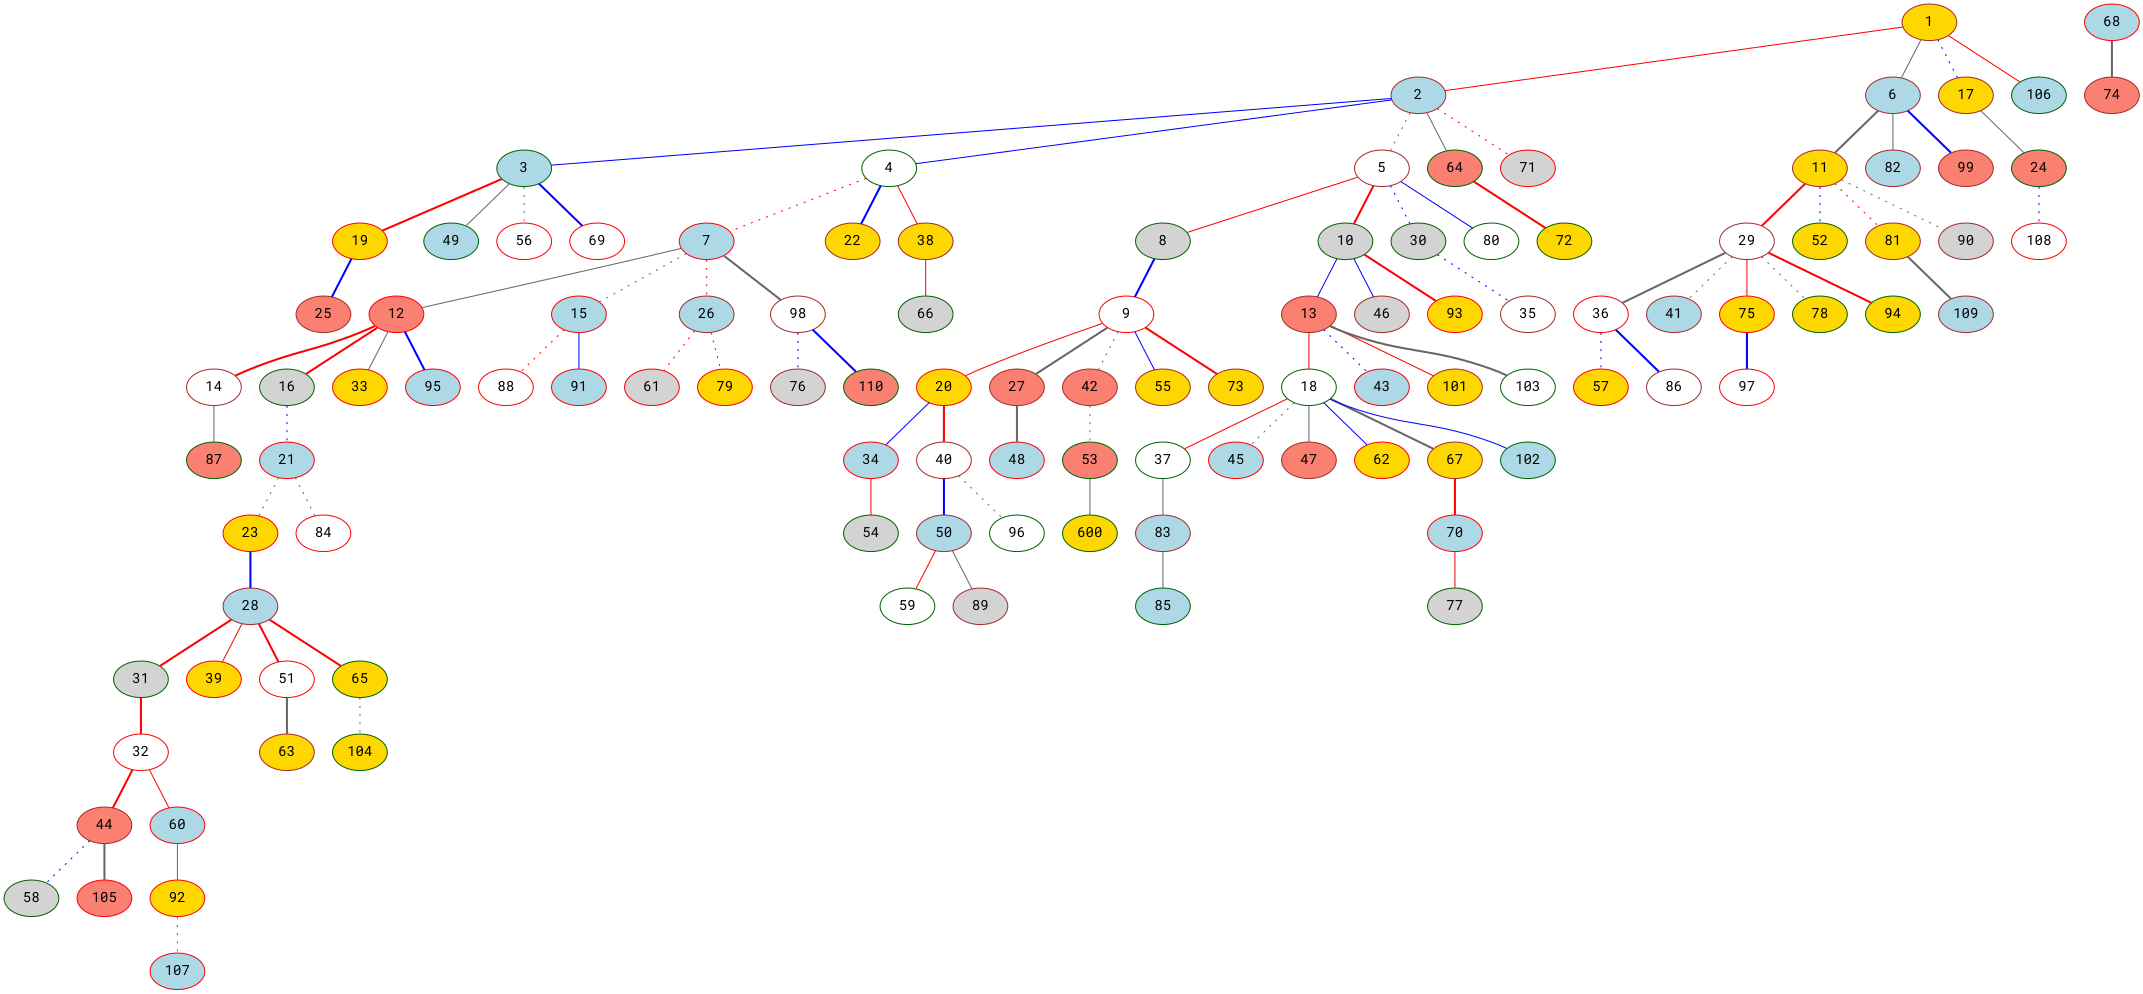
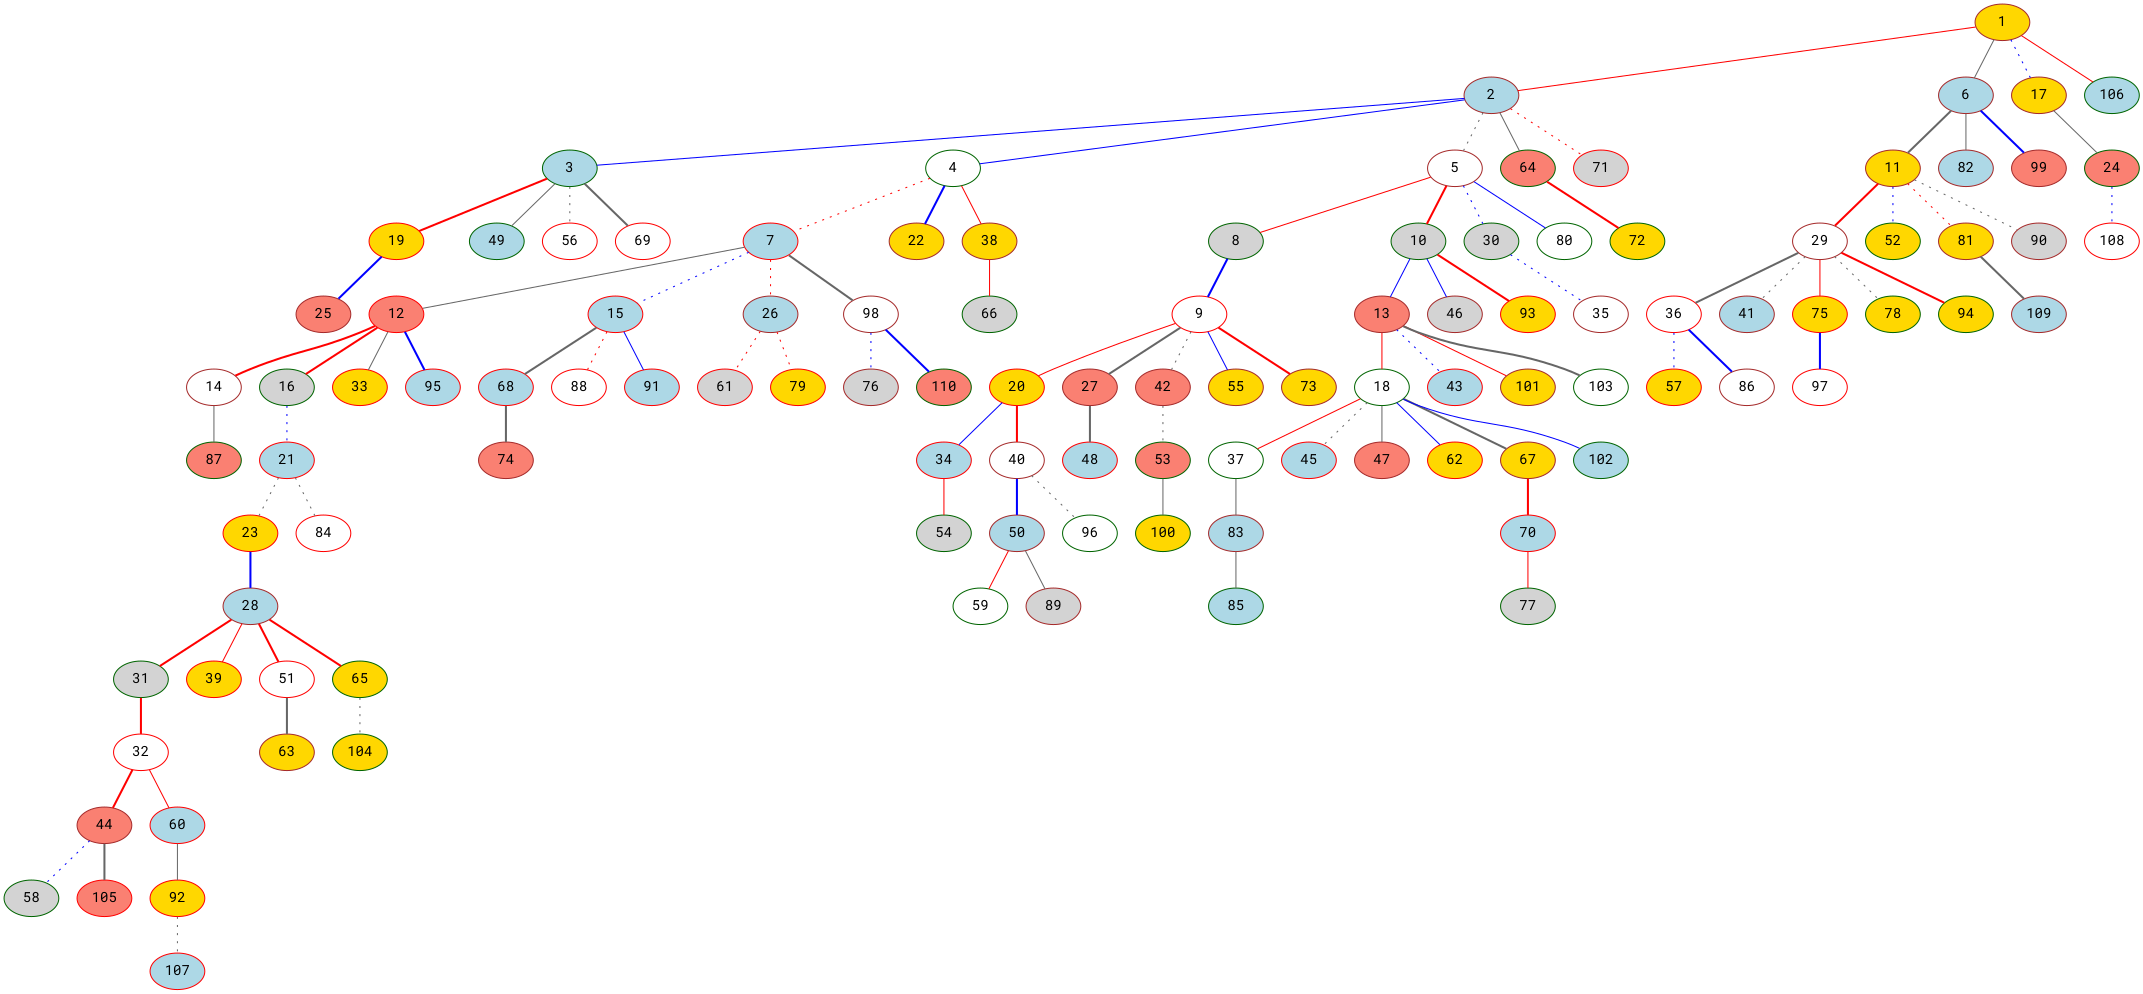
edge "3" -- "69": color blue -> gray40
edge "7" -- "15": color gray40 -> blue
edge "15" -- "68": added
node "600": label "600" -> "100"
